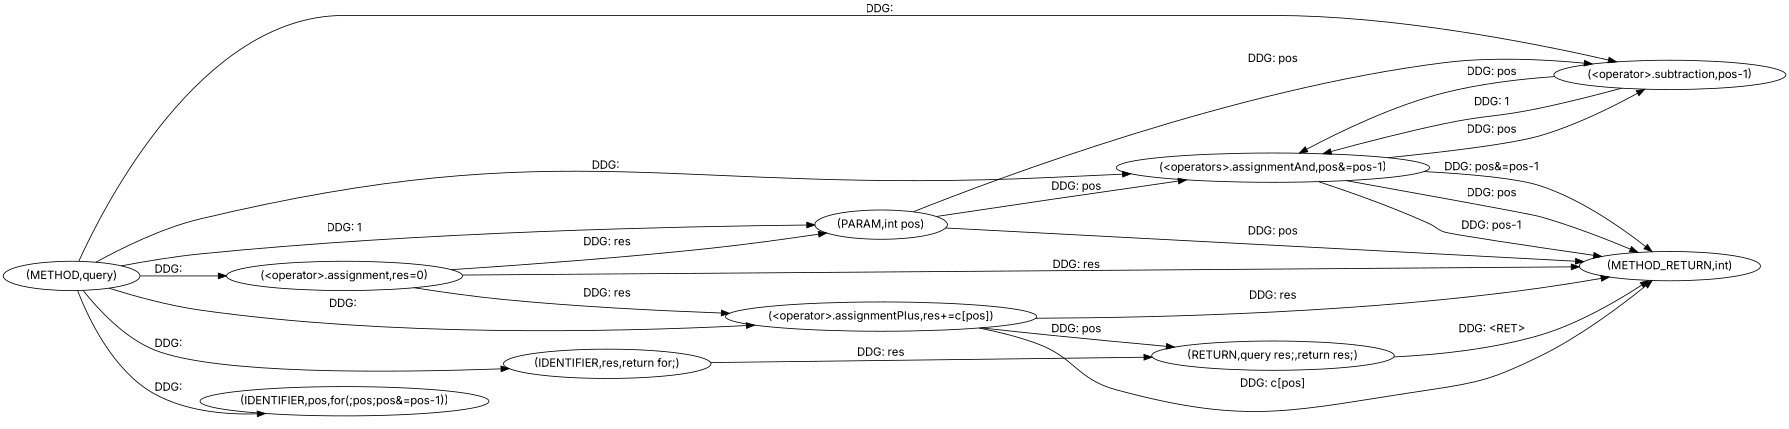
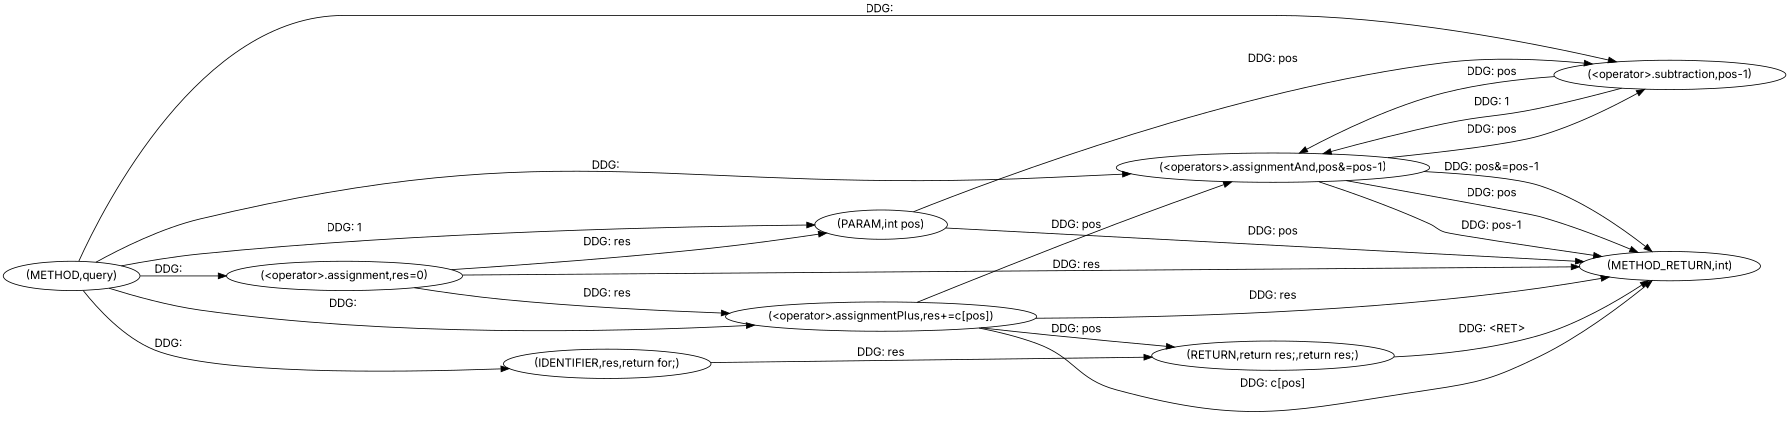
edge "(PARAM,int pos)" -> "(<operators>.assignmentAnd,pos&=pos-1)": now "(<operator>.assignmentPlus,res+=c[pos])" -> "(<operators>.assignmentAnd,pos&=pos-1)"
node "(RETURN,query res;,return res;)": label "(RETURN,query res;,return res;)" -> "(RETURN,return res;,return res;)"
node "(IDENTIFIER,pos,for(;pos;pos&=pos-1))": removed
